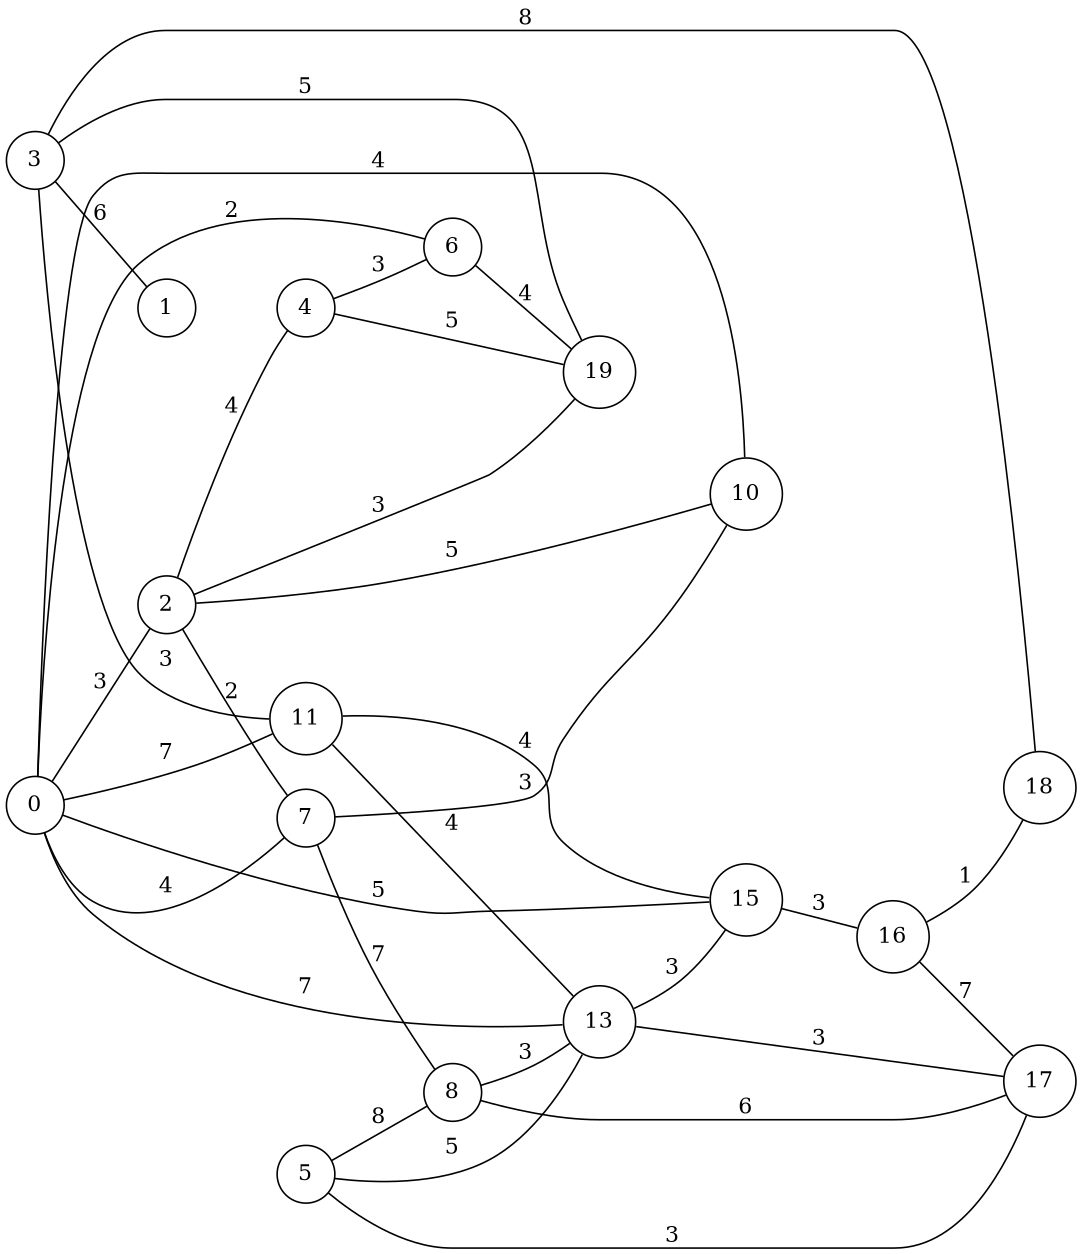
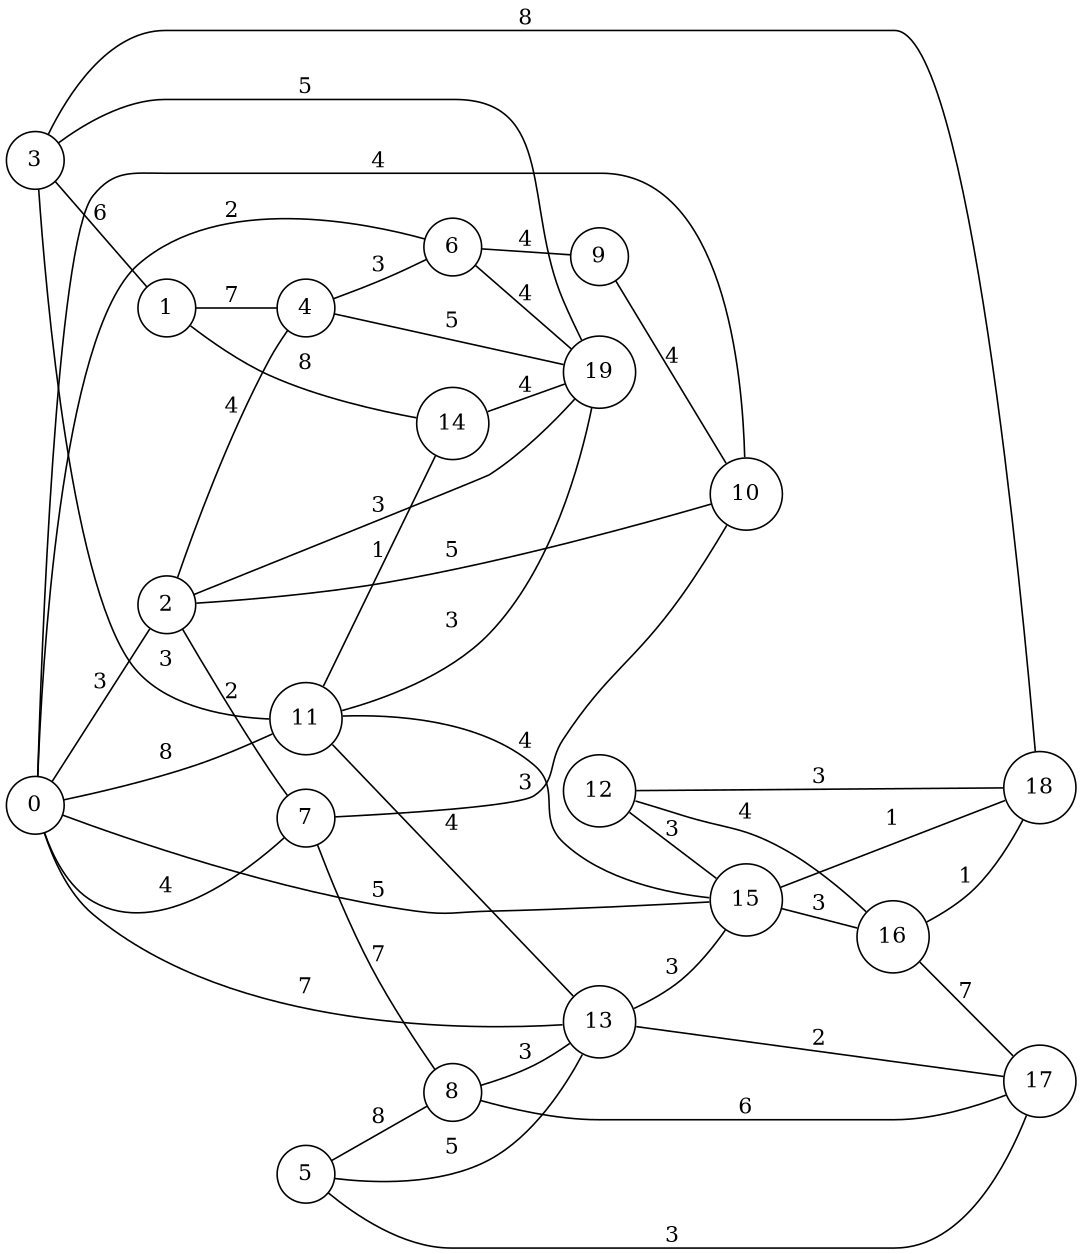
node "9": added
edge "1" -- "4": added, label "7"
node "14": added
edge "19" -- "11": added, label "3"
edge "11" -- "0": label "7" -> "8"
node "12": added
edge "18" -- "15": added, label "1"
edge "13" -- "17": label "3" -> "2"
